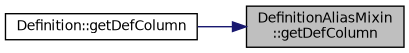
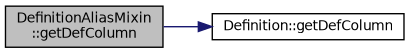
edge "Definition::getDefColumn" -> "DefinitionAliasMixin ::getDefColumn": reversed
